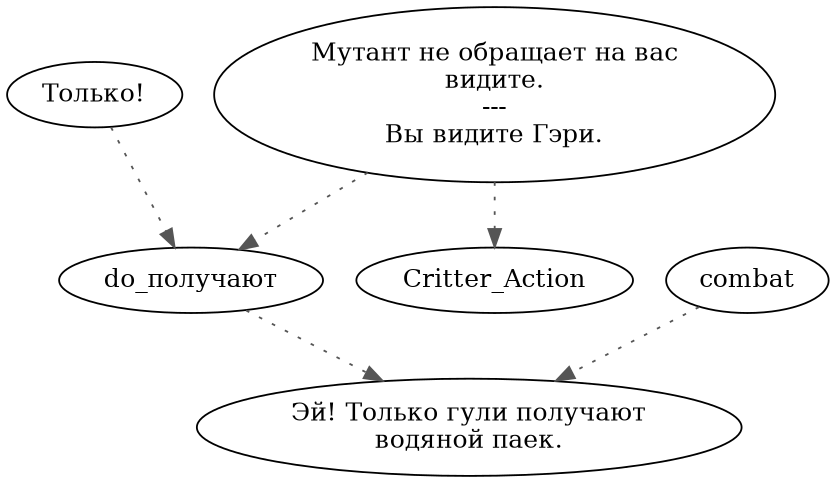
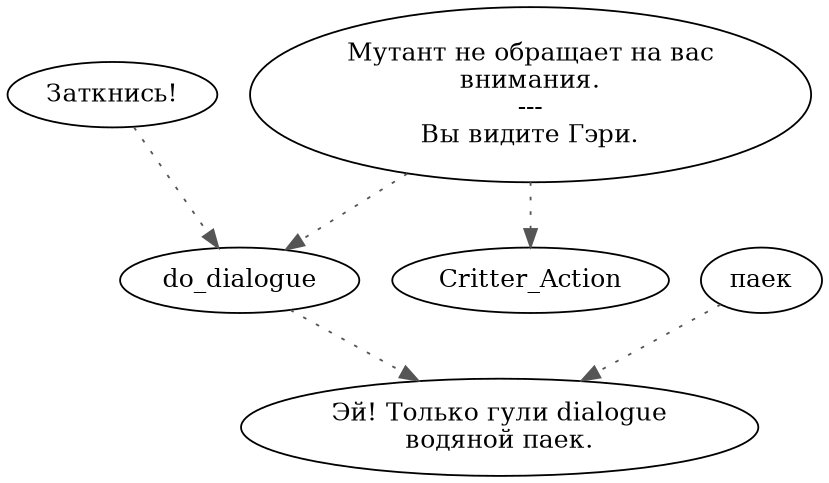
node "Только!": label "Только!" -> "Заткнись!"
node "Мутант не обращает на вас видите. --- Вы видите Гэри.": label "Мутант не обращает на вас видите. --- Вы видите Гэри." -> "Мутант не обращает на вас внимания. --- Вы видите Гэри."
node "do_получают": label "do_получают" -> "do_dialogue"
node "combat": label "combat" -> "паек"
node "Эй! Только гули получают водяной паек.": label "Эй! Только гули получают водяной паек." -> "Эй! Только гули dialogue водяной паек."
